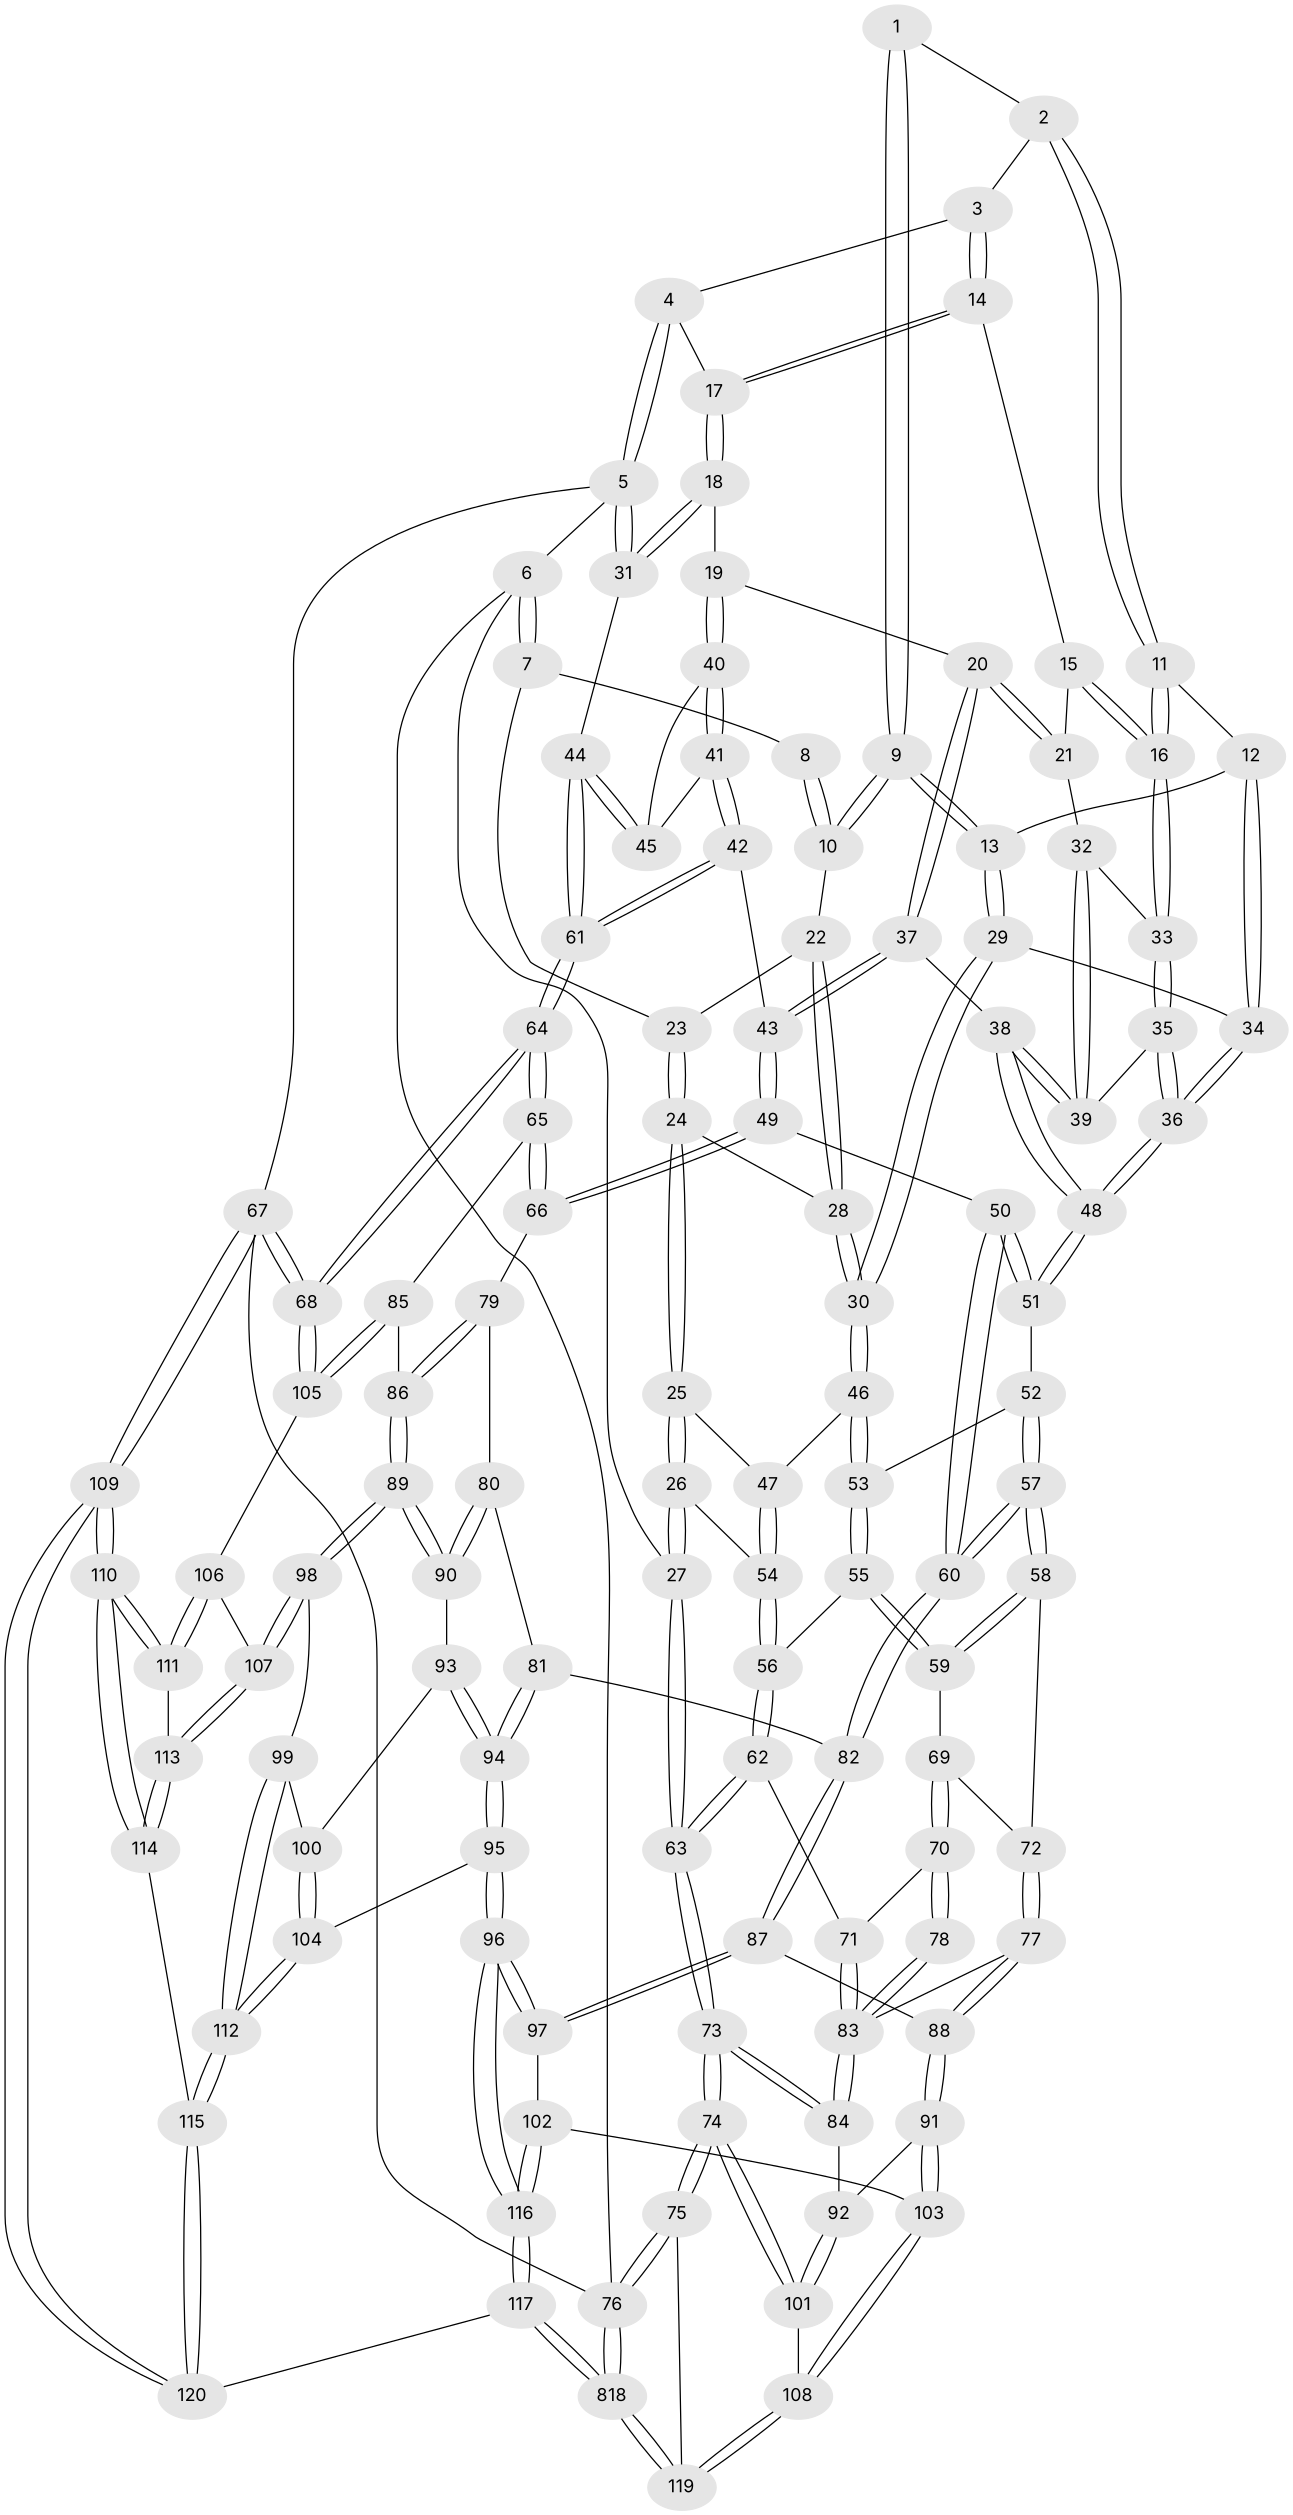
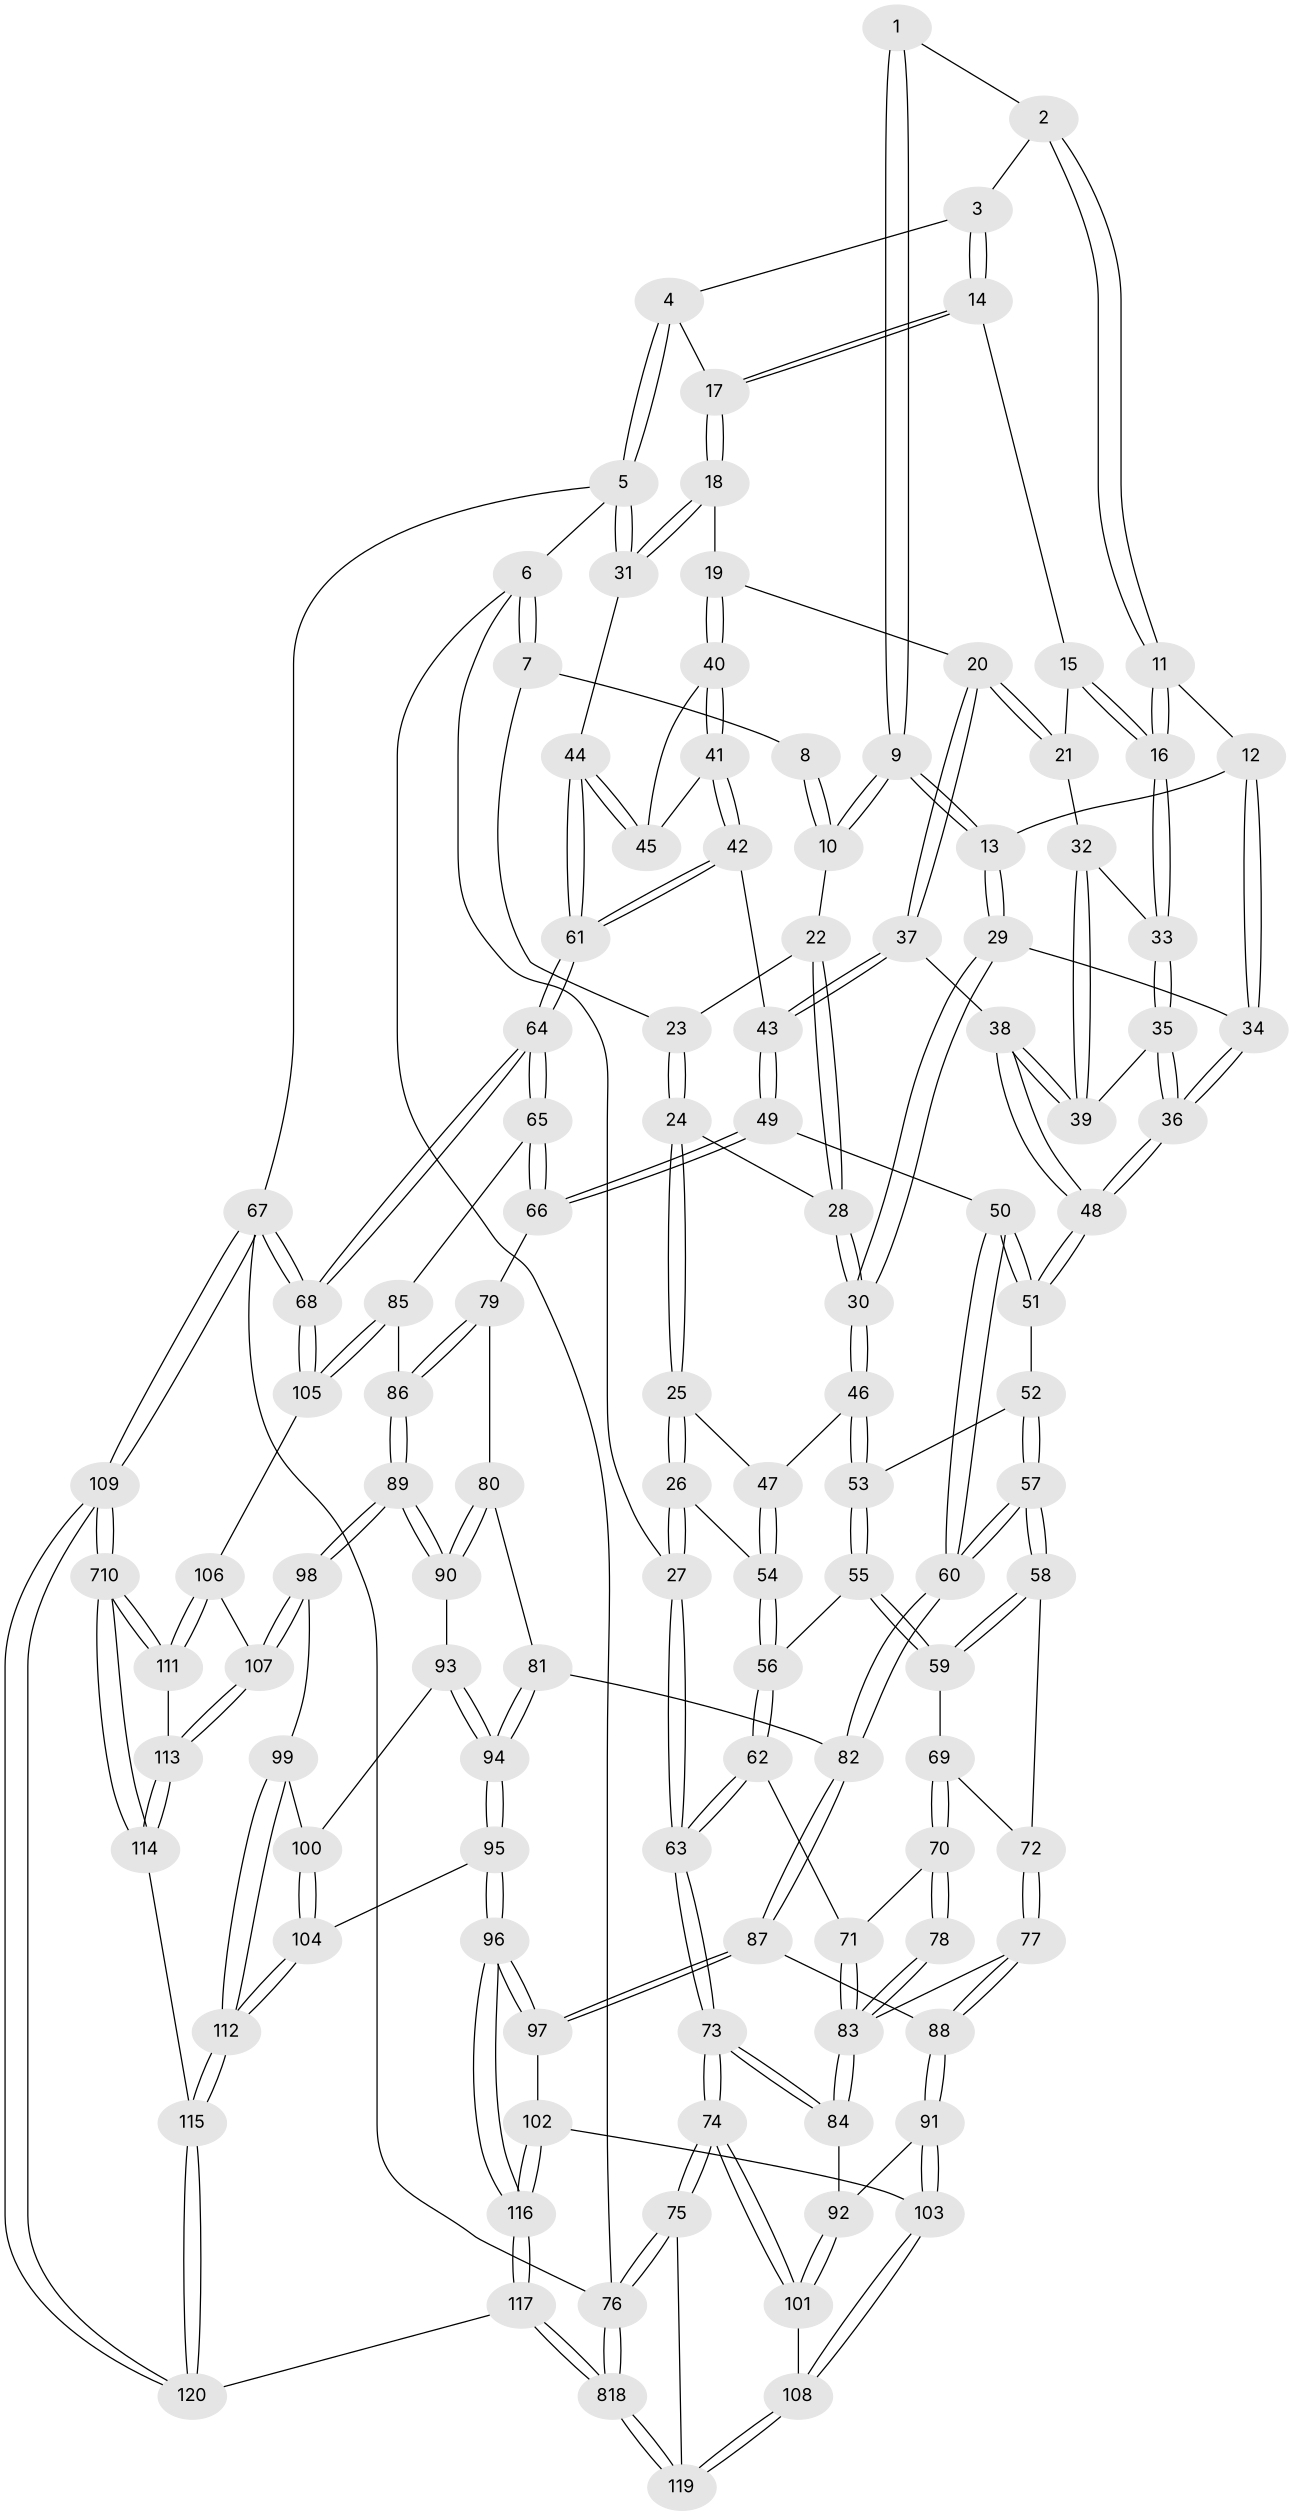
node "110": label "110" -> "710"
